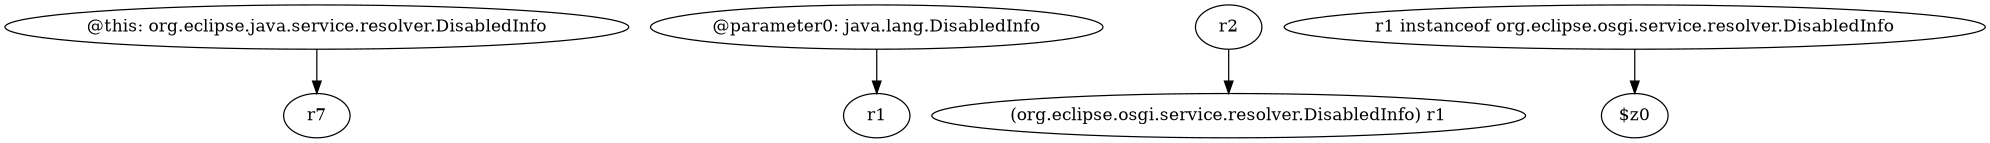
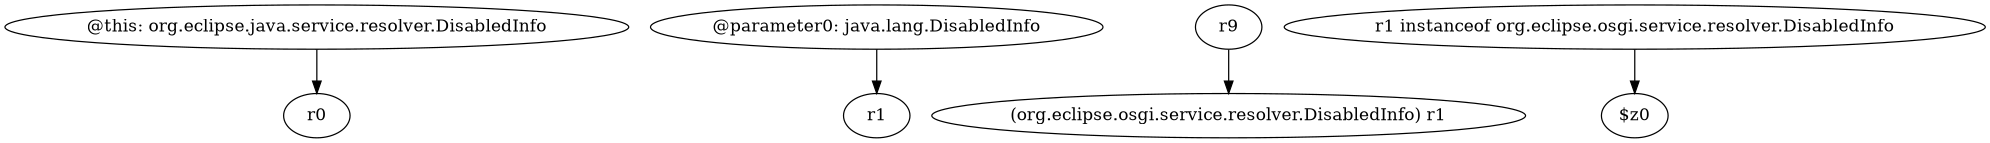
node "r2": label "r2" -> "r9"
node "r7": label "r7" -> "r0"
